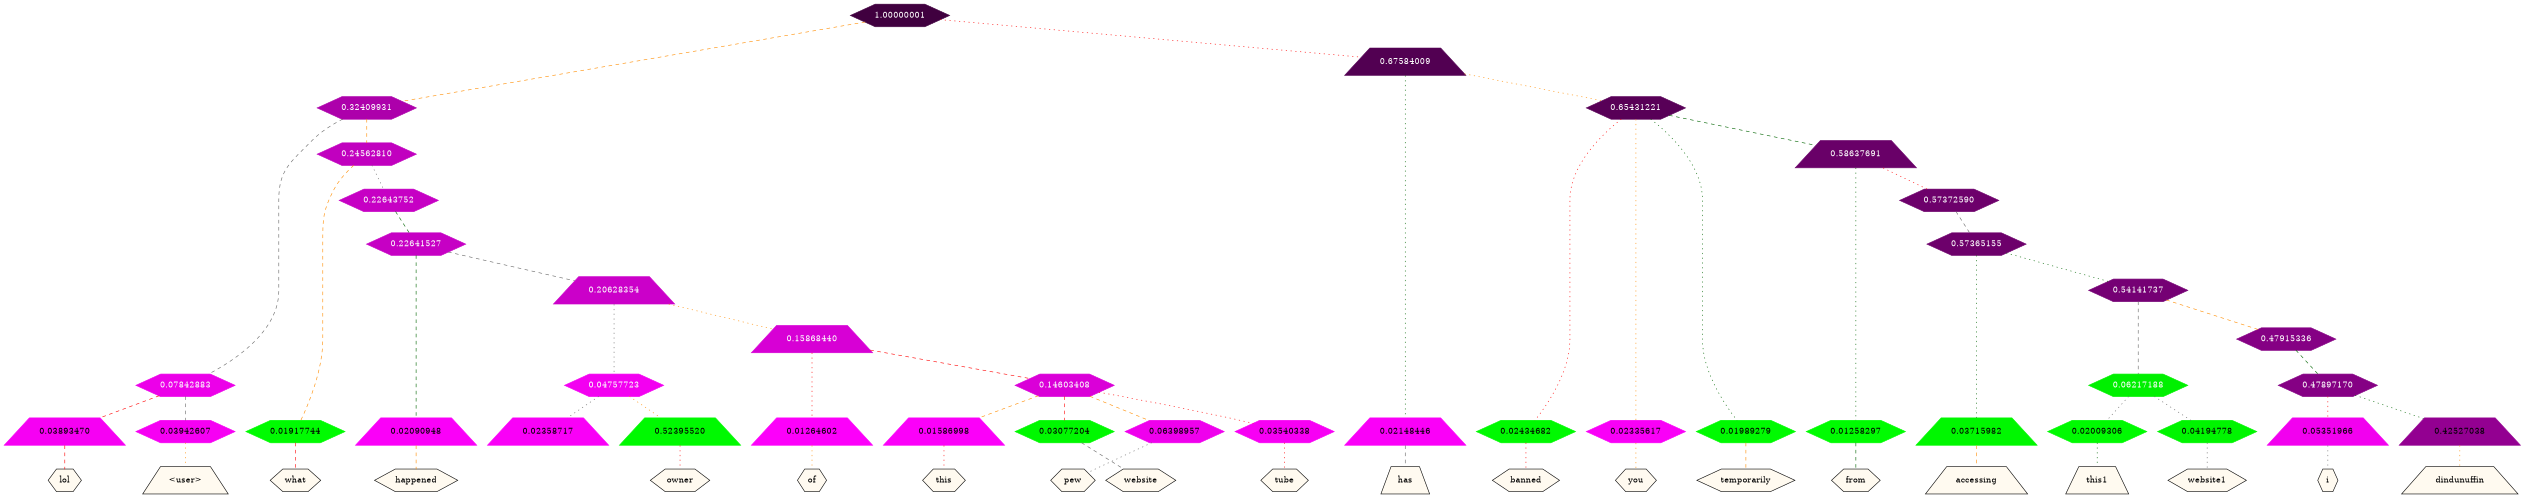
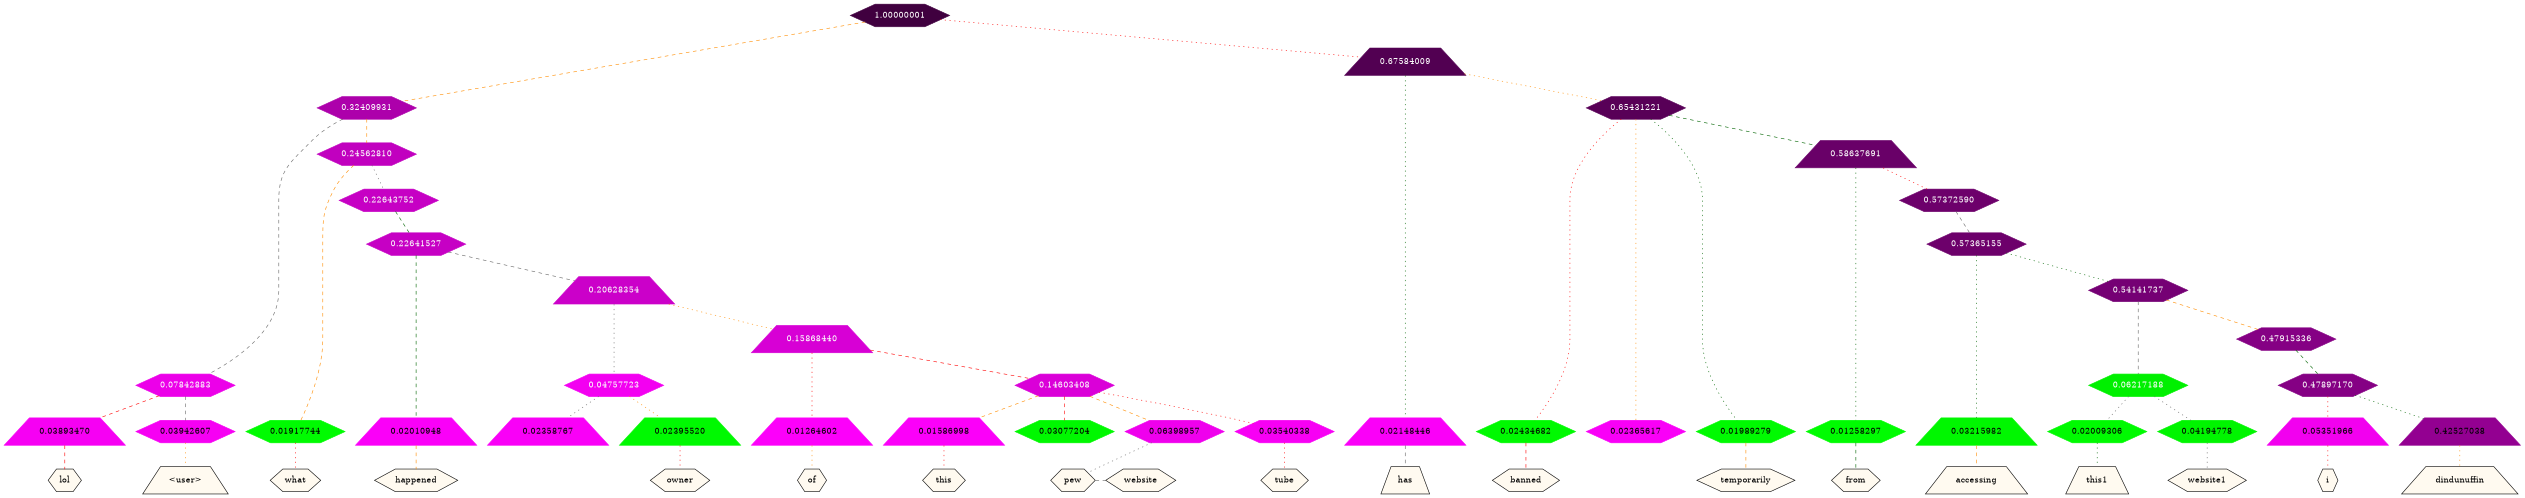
node "0.02090948": label "0.02090948" -> "0.02010948"
node "0.02358717": label "0.02358717" -> "0.02358767"
node "0.52395520": label "0.52395520" -> "0.02395520"
node "0.02335617": label "0.02335617" -> "0.02365617"
node "0.03715982": label "0.03715982" -> "0.03215982"
edge "0.01917744" -- "what": style dashed -> dotted
edge "0.03077204" -- "website": now "pew" -- "website"
edge "0.02434682" -- "banned": style dotted -> dashed
edge "0.05351966" -- "i": color gray40 -> red
node "you": removed
